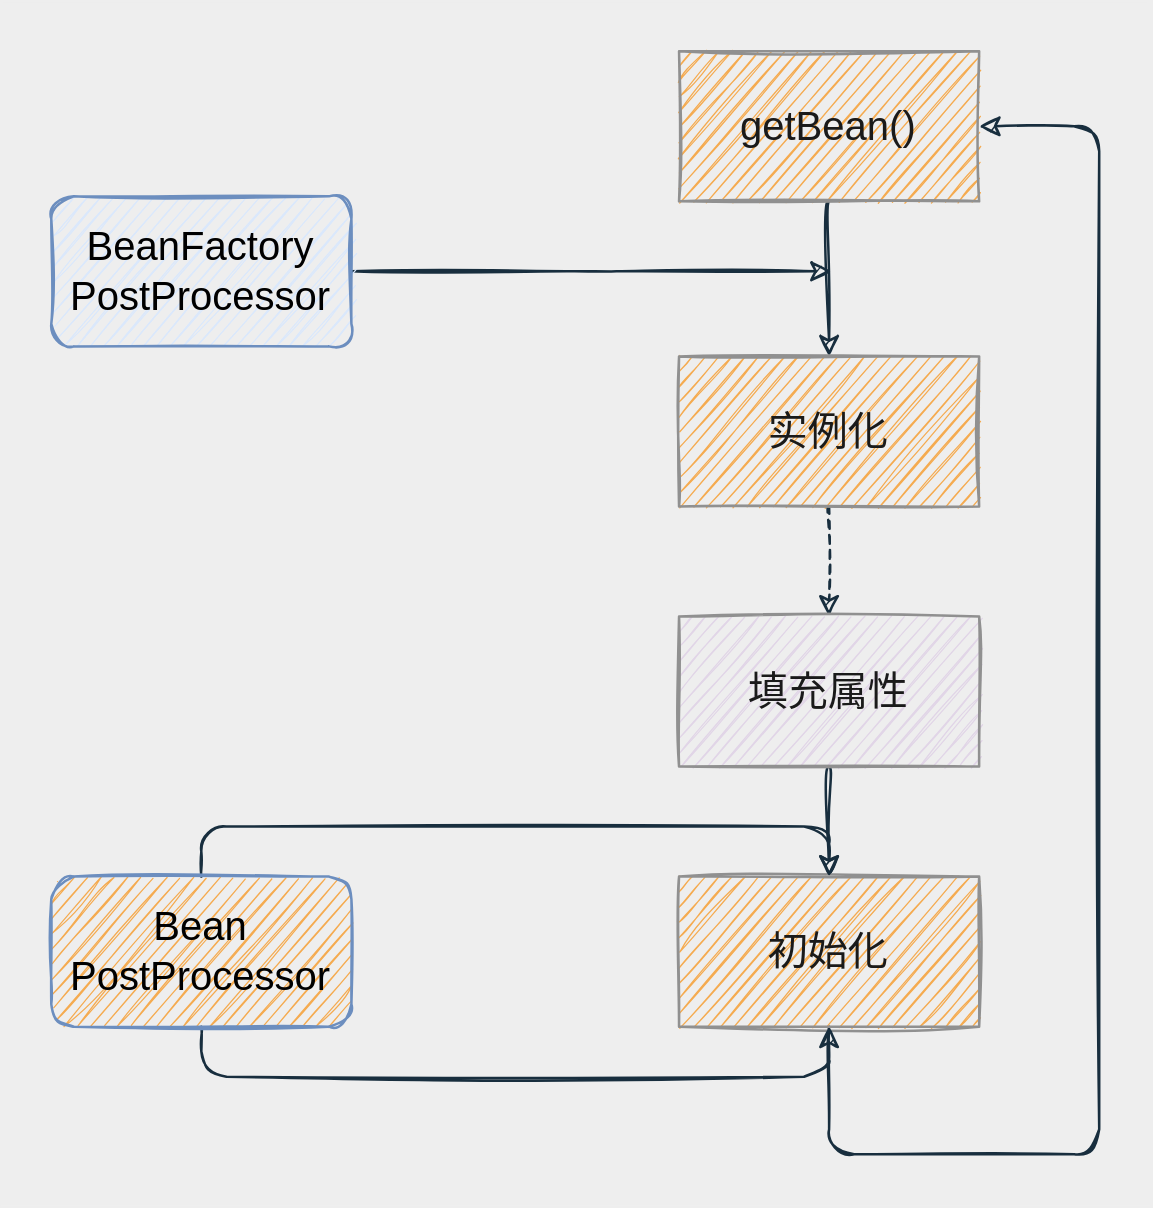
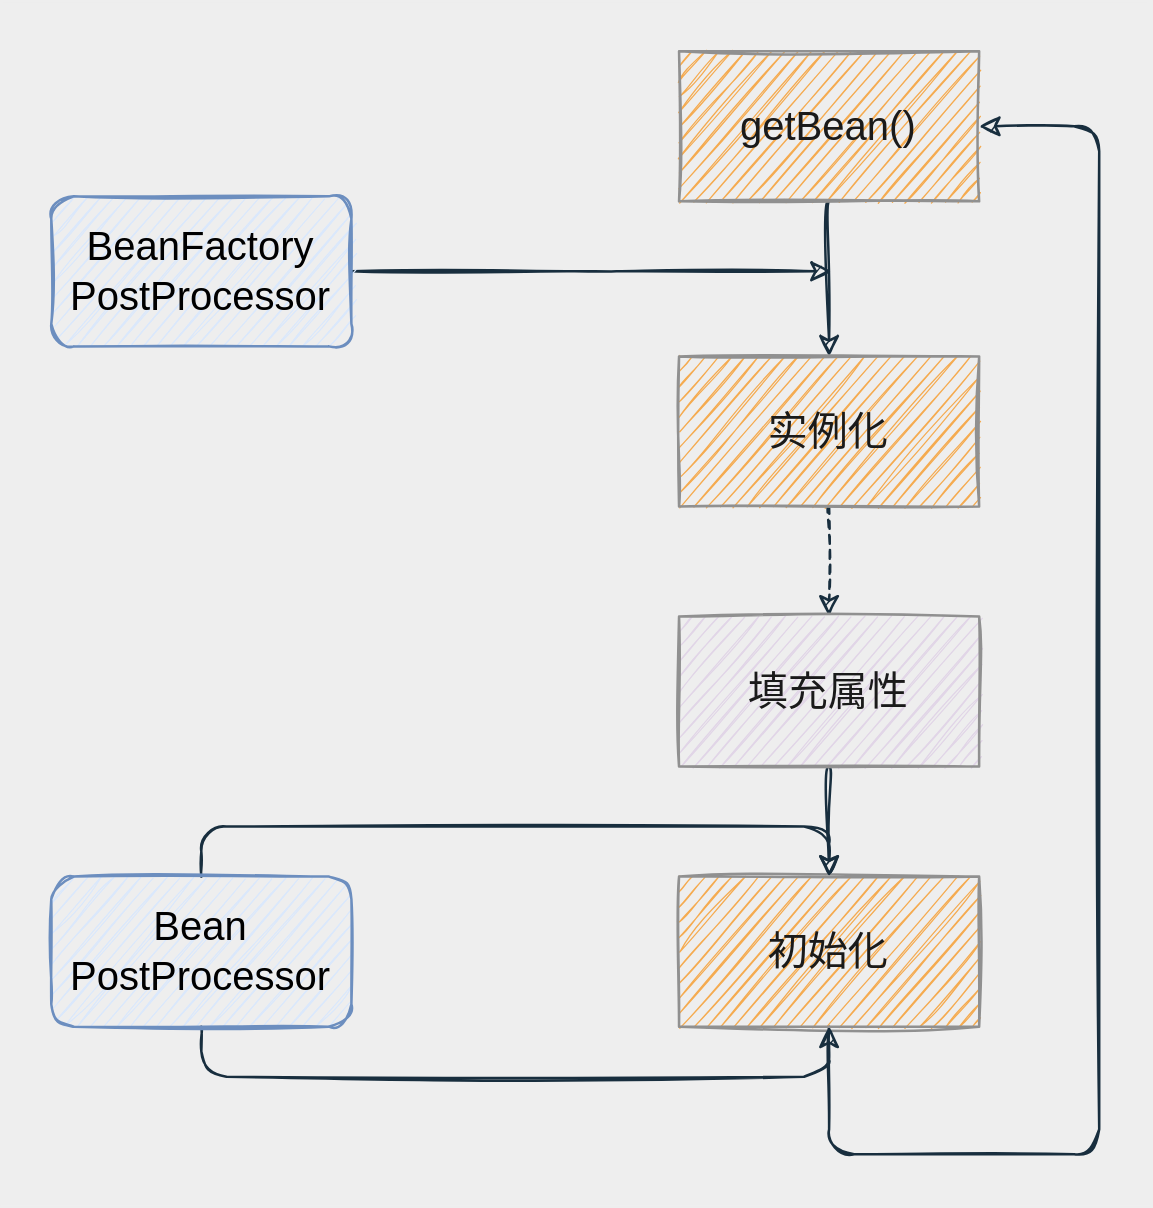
node "Bean PostProcessor": fillcolor #f5ab50 -> #dae8fc
